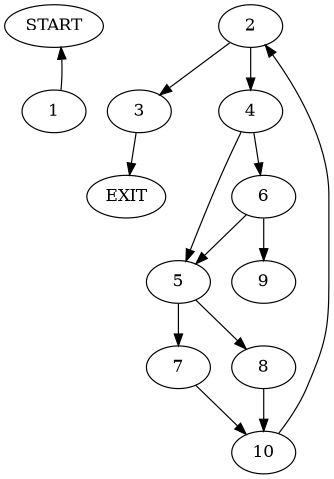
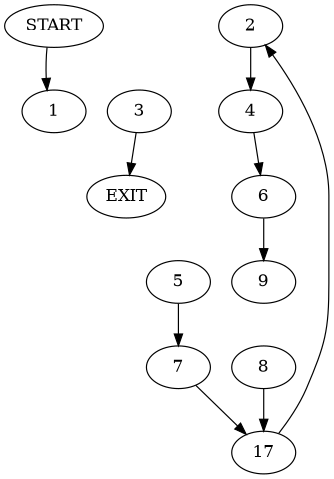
edge "2" -> "3": removed
edge "1" -> "START": reversed
edge "4" -> "5": removed
edge "6" -> "5": removed
edge "5" -> "8": removed
node "10": label "10" -> "17"
